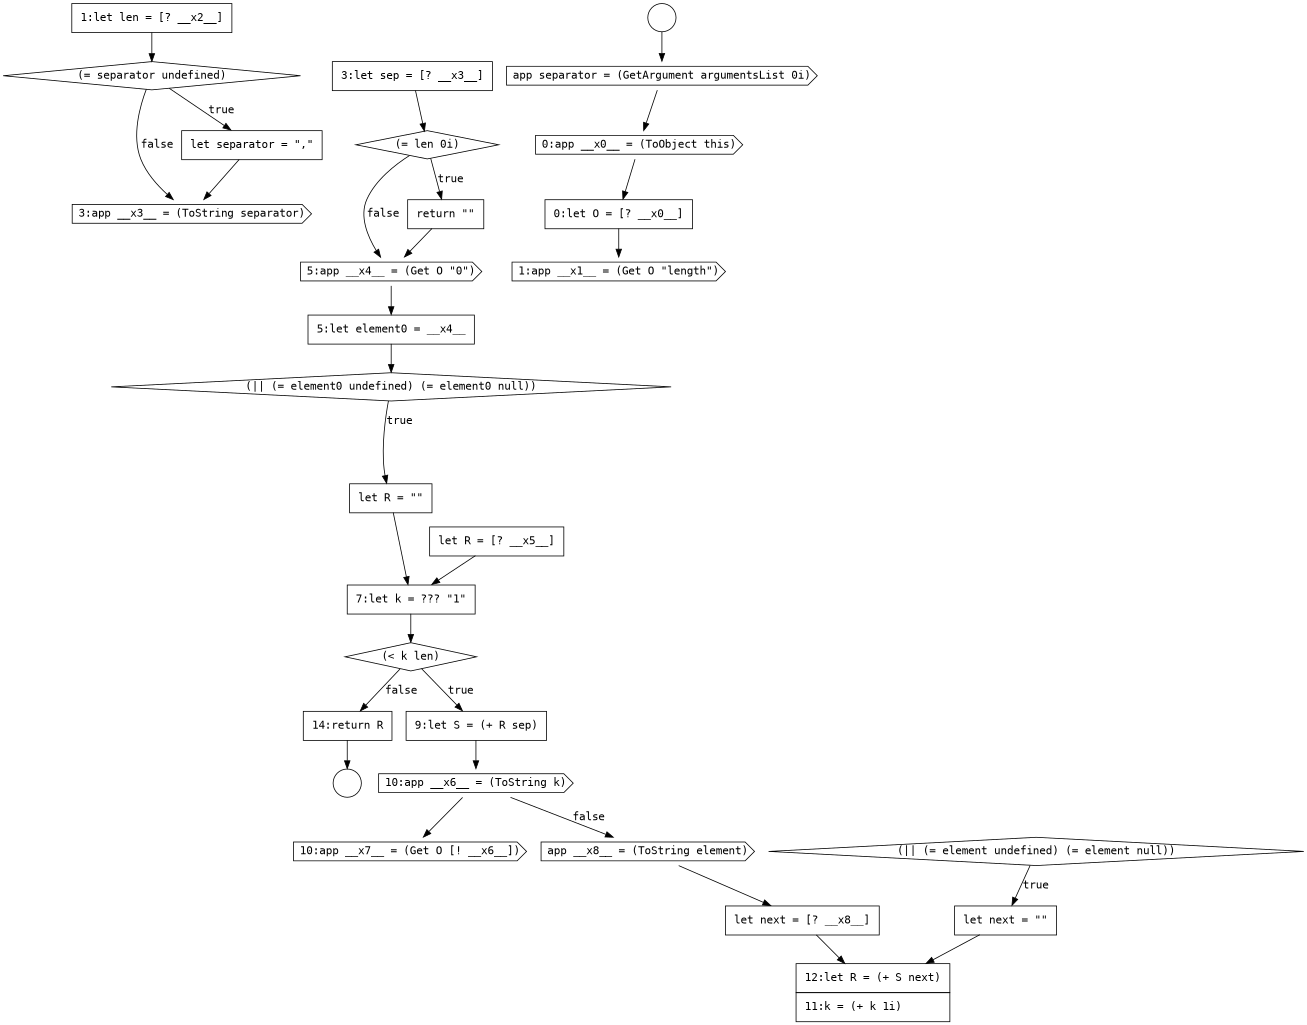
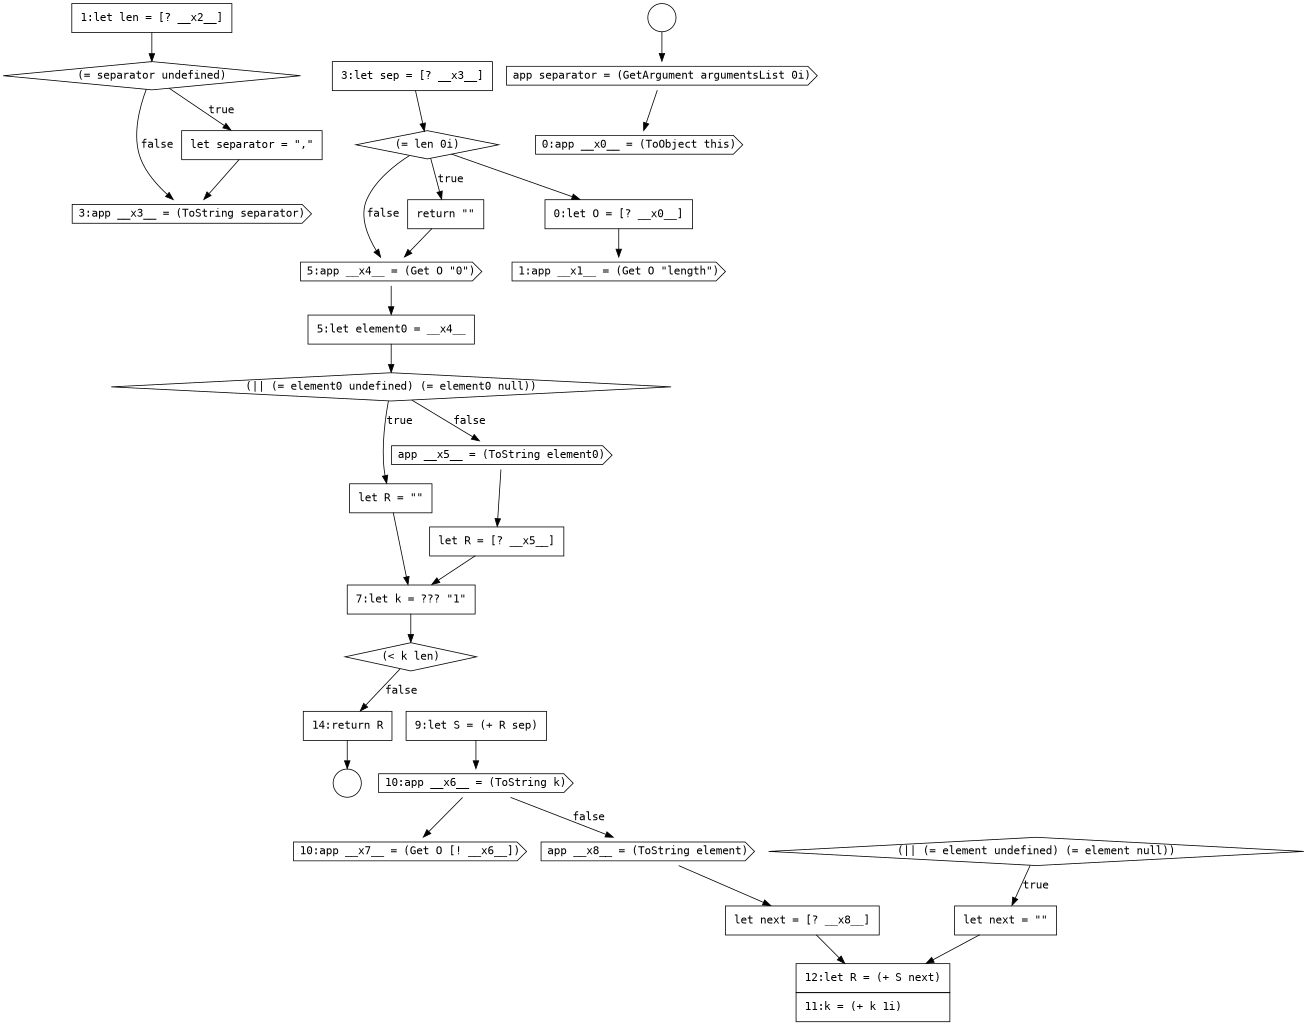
edge "0:app __x0__ = (ToObject this)" -> "0:let O = [? __x0__]": now "(= len 0i)" -> "0:let O = [? __x0__]"
node "app __x5__ = (ToString element0)": added
edge "(< k len)" -> "9:let S = (+ R sep)": removed, label "true"
